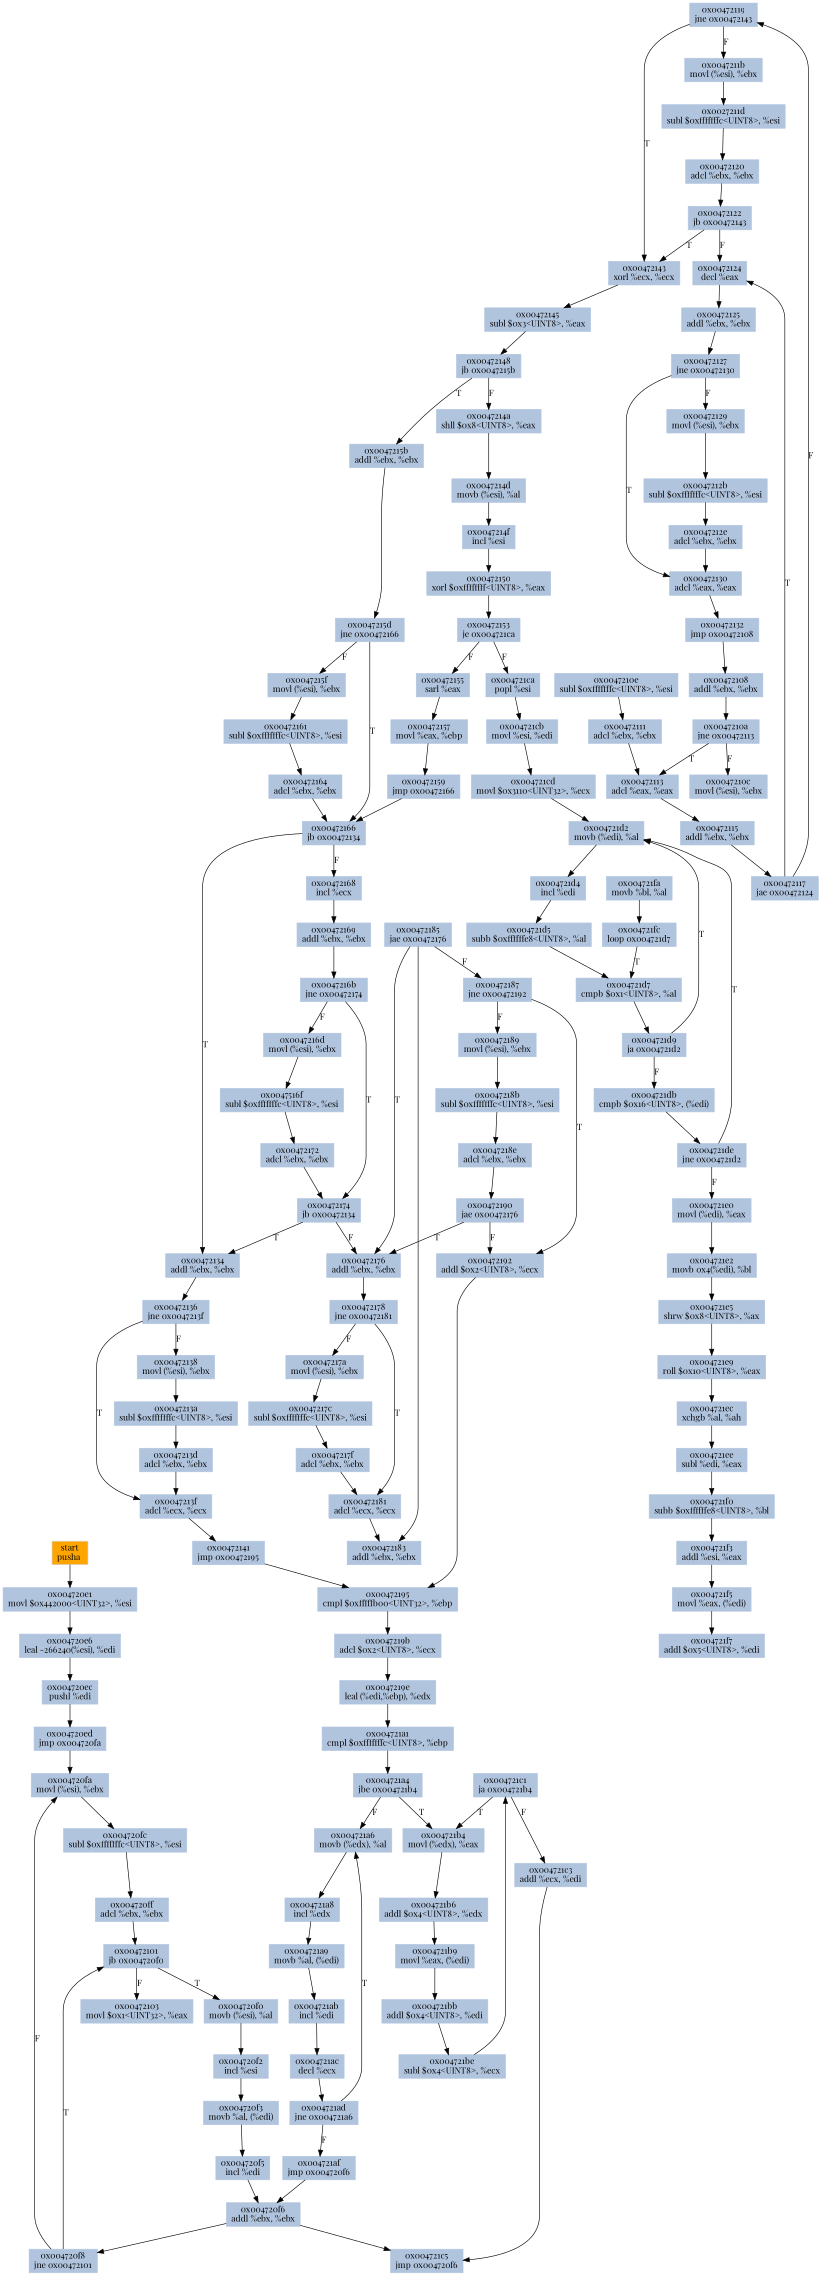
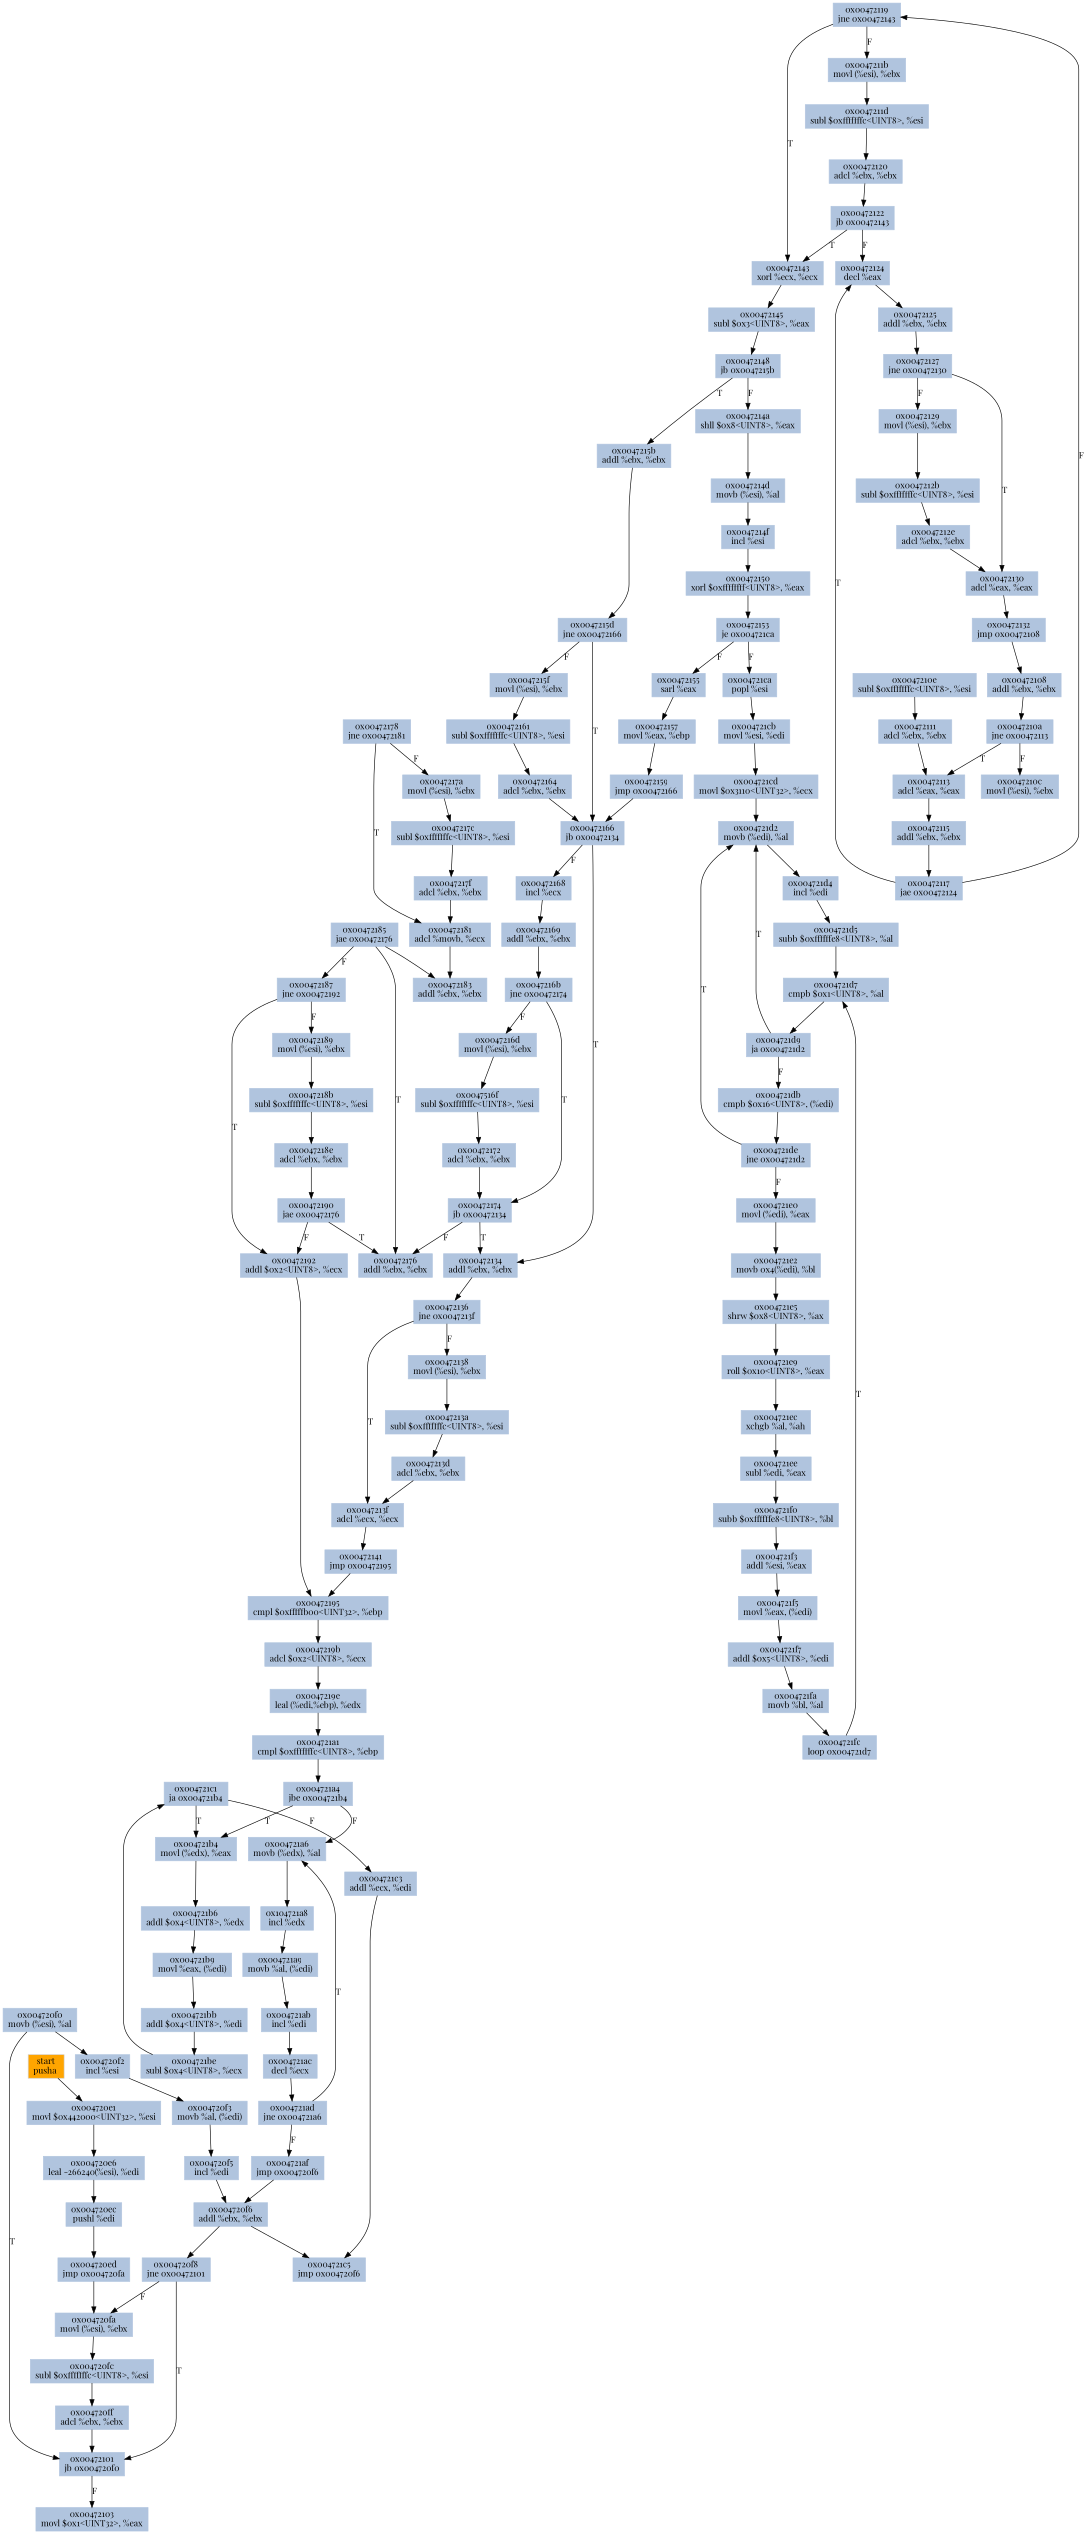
node "0x0027211d subl $0xfffffffc<UINT8>, %esi": label "0x0027211d subl $0xfffffffc<UINT8>, %esi" -> "0x0047211d subl $0xfffffffc<UINT8>, %esi"
edge "0x00472176 addl %ebx, %ebx" -> "0x00472178 jne 0x00472181": removed
node "0x00472181 adcl %ecx, %ecx": label "0x00472181 adcl %ecx, %ecx" -> "0x00472181 adcl %movb, %ecx"
edge "0x004721f7 addl $0x5<UINT8>, %edi" -> "0x004721fa movb %bl, %al": added
node "0x004721a8 incl %edx": label "0x004721a8 incl %edx" -> "0x104721a8 incl %edx"
edge "0x00472101 jb 0x004720f0" -> "0x004720f0 movb (%esi), %al": reversed
